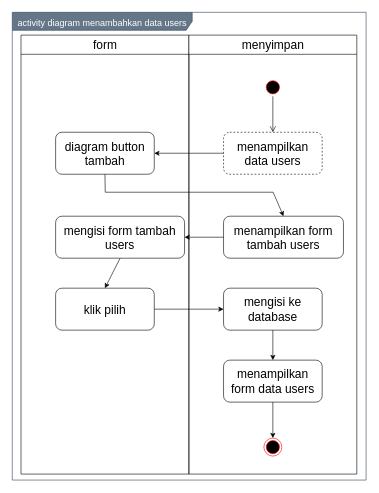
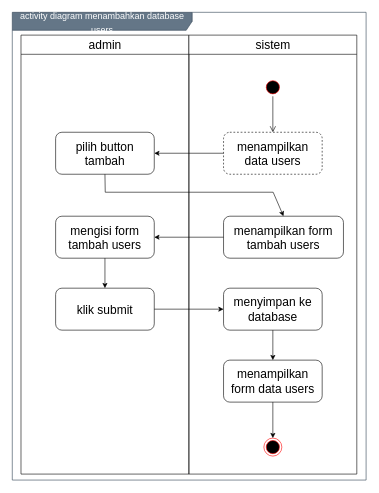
node "activity diagram menambahkan data users": label "activity diagram menambahkan data users" -> "activity diagram menambahkan database users"
node "form": label "form" -> "admin"
node "menyimpan": label "menyimpan" -> "sistem"
node "diagram button tambah": label "diagram button tambah" -> "pilih button tambah"
node "mengisi form tambah users": size 129x42 -> 99x42
node "klik pilih": label "klik pilih" -> "klik submit"
node "mengisi ke database": label "mengisi ke database" -> "menyimpan ke database"
